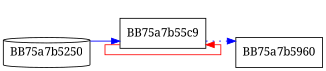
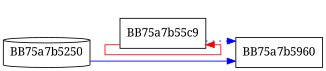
edge "BB75a7b5250" -> "BB75a7b55c9": now "BB75a7b5250" -> "BB75a7b5960"
